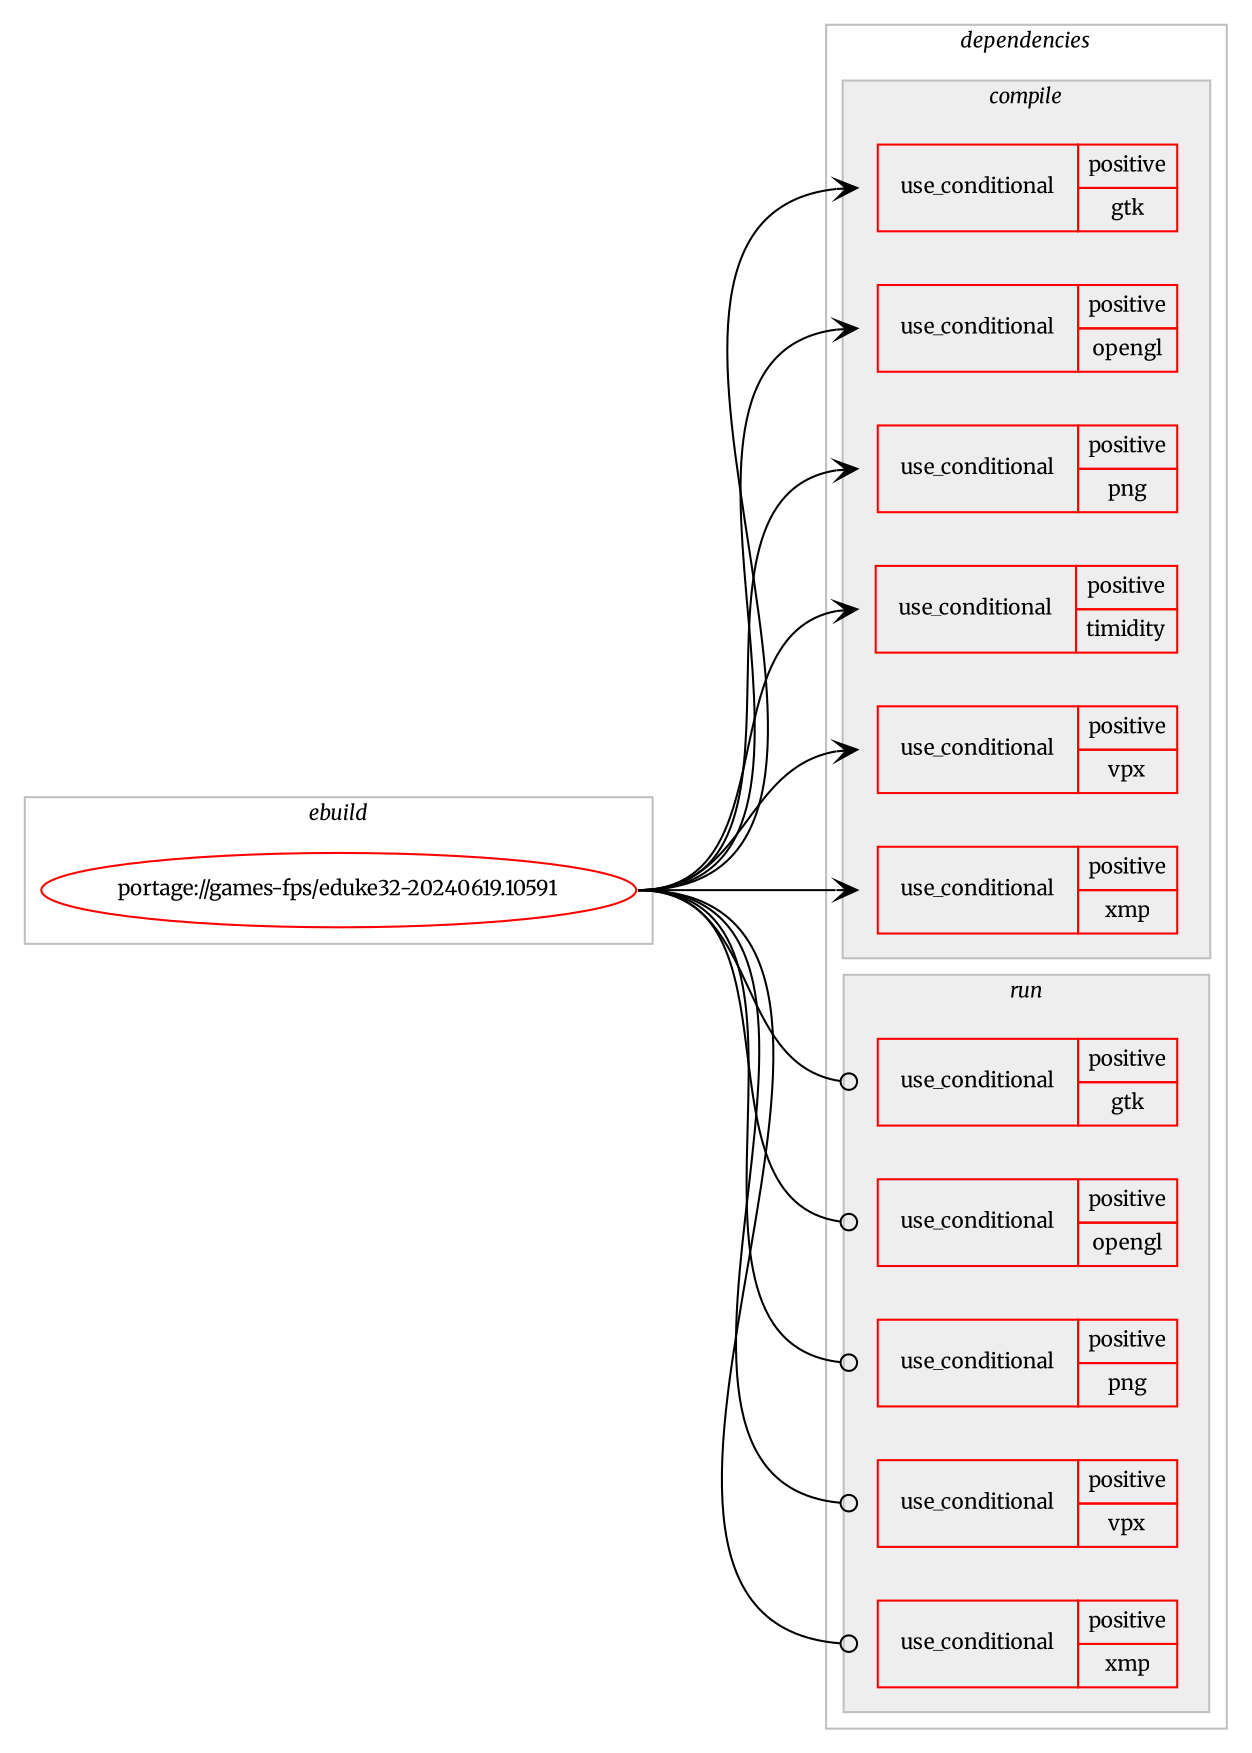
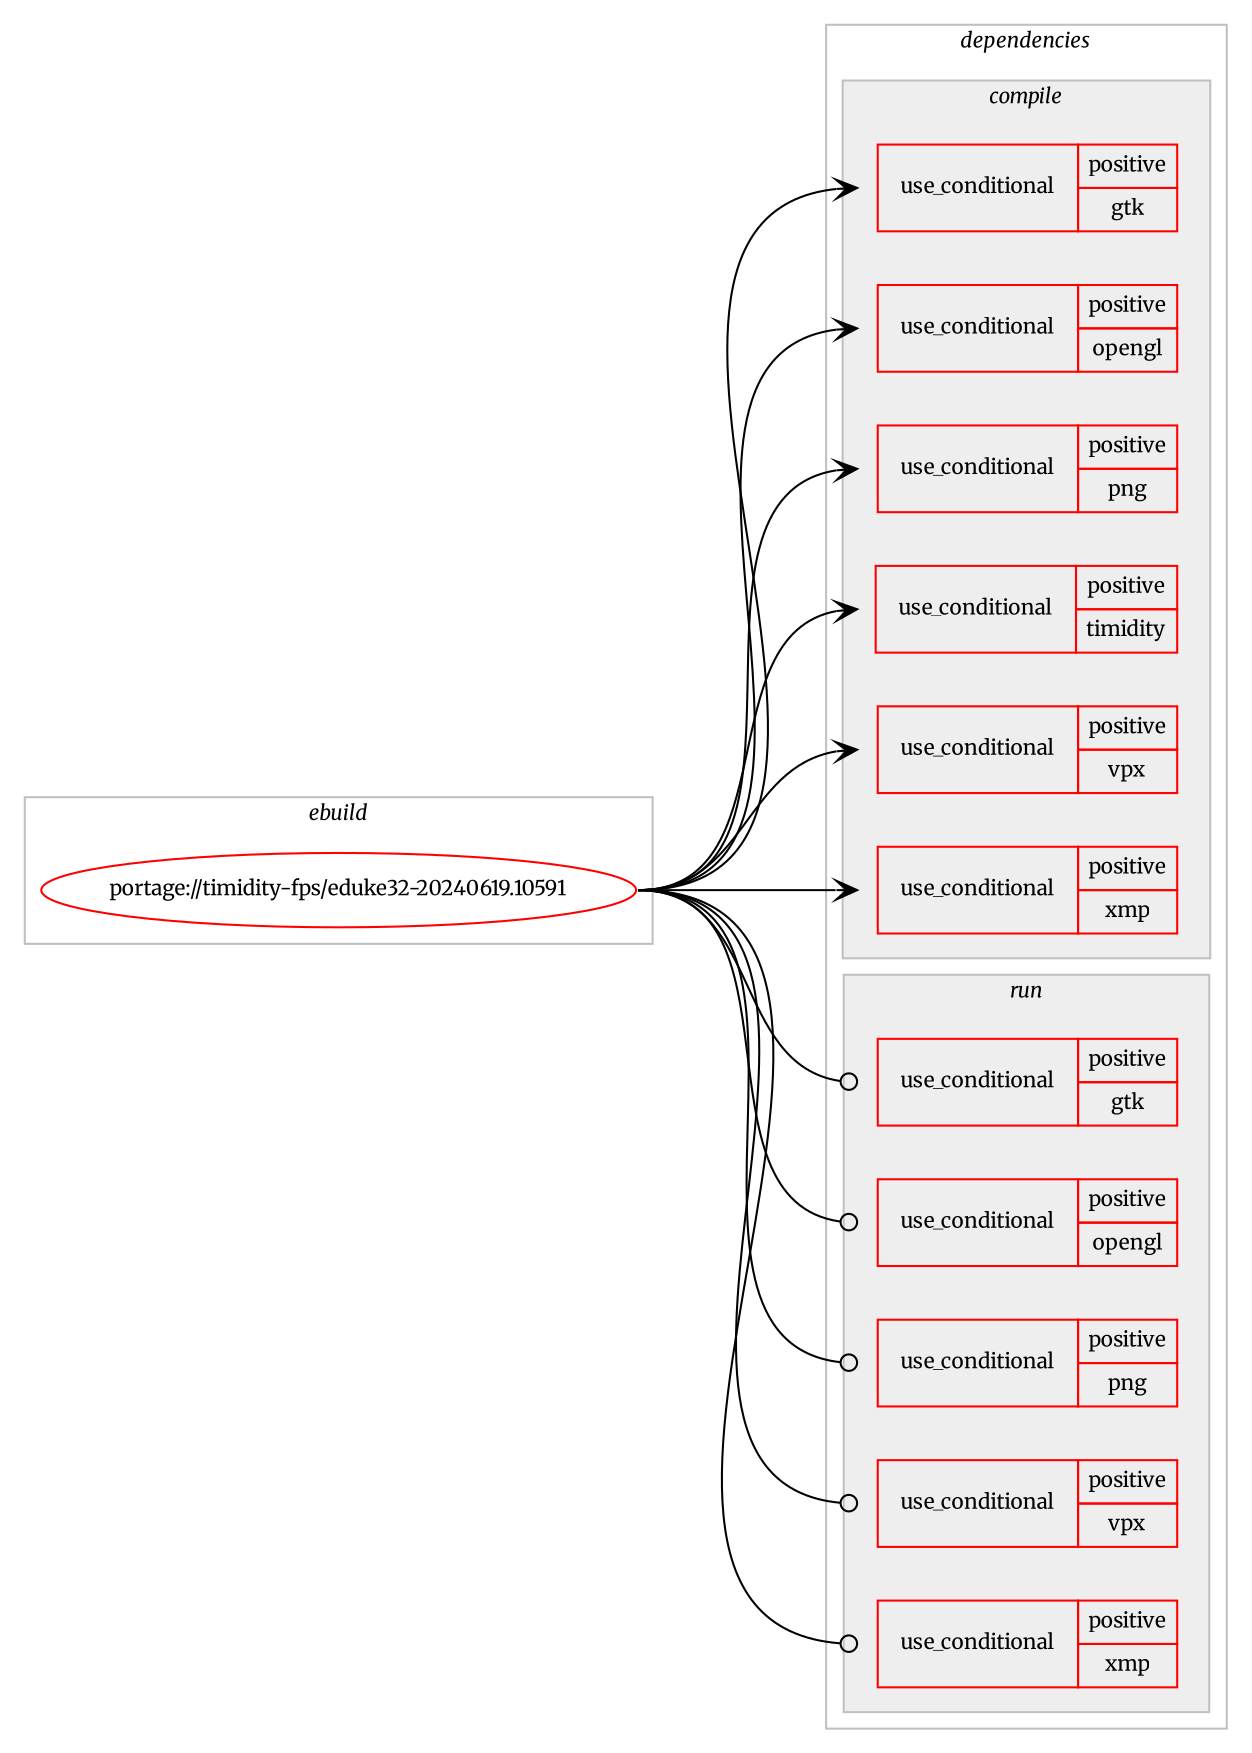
node "portage://games-fps/eduke32-20240619.10591": label "portage://games-fps/eduke32-20240619.10591" -> "portage://timidity-fps/eduke32-20240619.10591"
